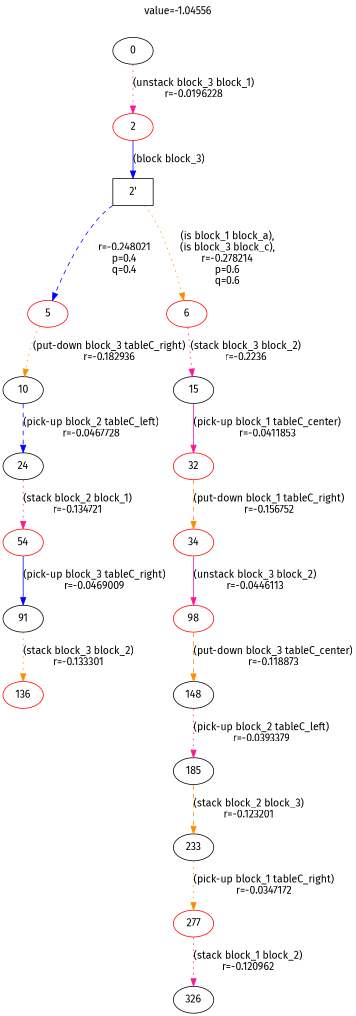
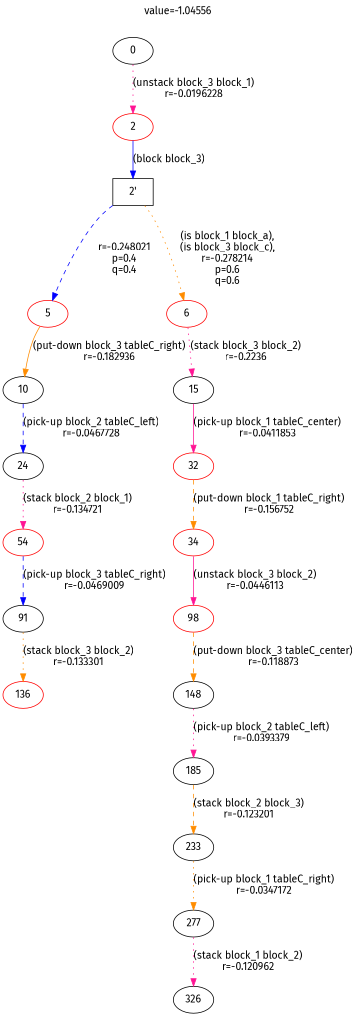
edge "5" -> "10": style dotted -> solid
edge "54" -> "91": style solid -> dashed
node "277": color red -> black
